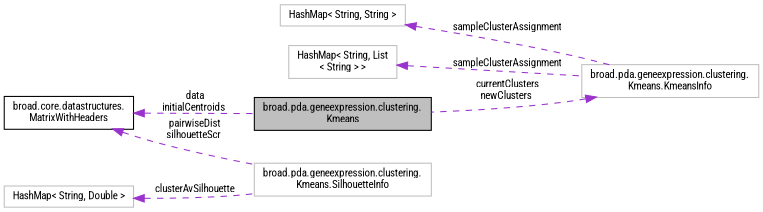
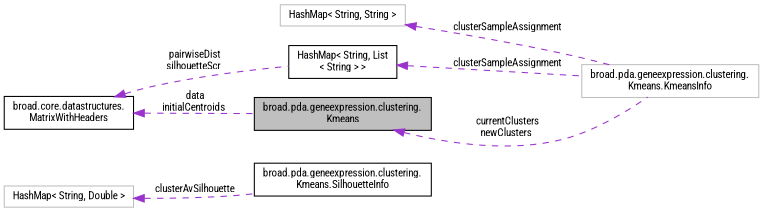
edge "broad.pda.geneexpression.clustering. Kmeans.KmeansInfo" -> "HashMap< String, String >": label " sampleClusterAssignment" -> " clusterSampleAssignment"
node "HashMap< String, List < String > >": color grey75 -> black
edge "broad.pda.geneexpression.clustering. Kmeans.KmeansInfo" -> "HashMap< String, List < String > >": label " sampleClusterAssignment" -> " clusterSampleAssignment"
edge "broad.pda.geneexpression.clustering. Kmeans" -> "broad.pda.geneexpression.clustering. Kmeans.KmeansInfo": reversed
edge "broad.pda.geneexpression.clustering. Kmeans.SilhouetteInfo" -> "broad.core.datastructures. MatrixWithHeaders": now "HashMap< String, List < String > >" -> "broad.core.datastructures. MatrixWithHeaders"
node "broad.pda.geneexpression.clustering. Kmeans.SilhouetteInfo": color grey75 -> black
